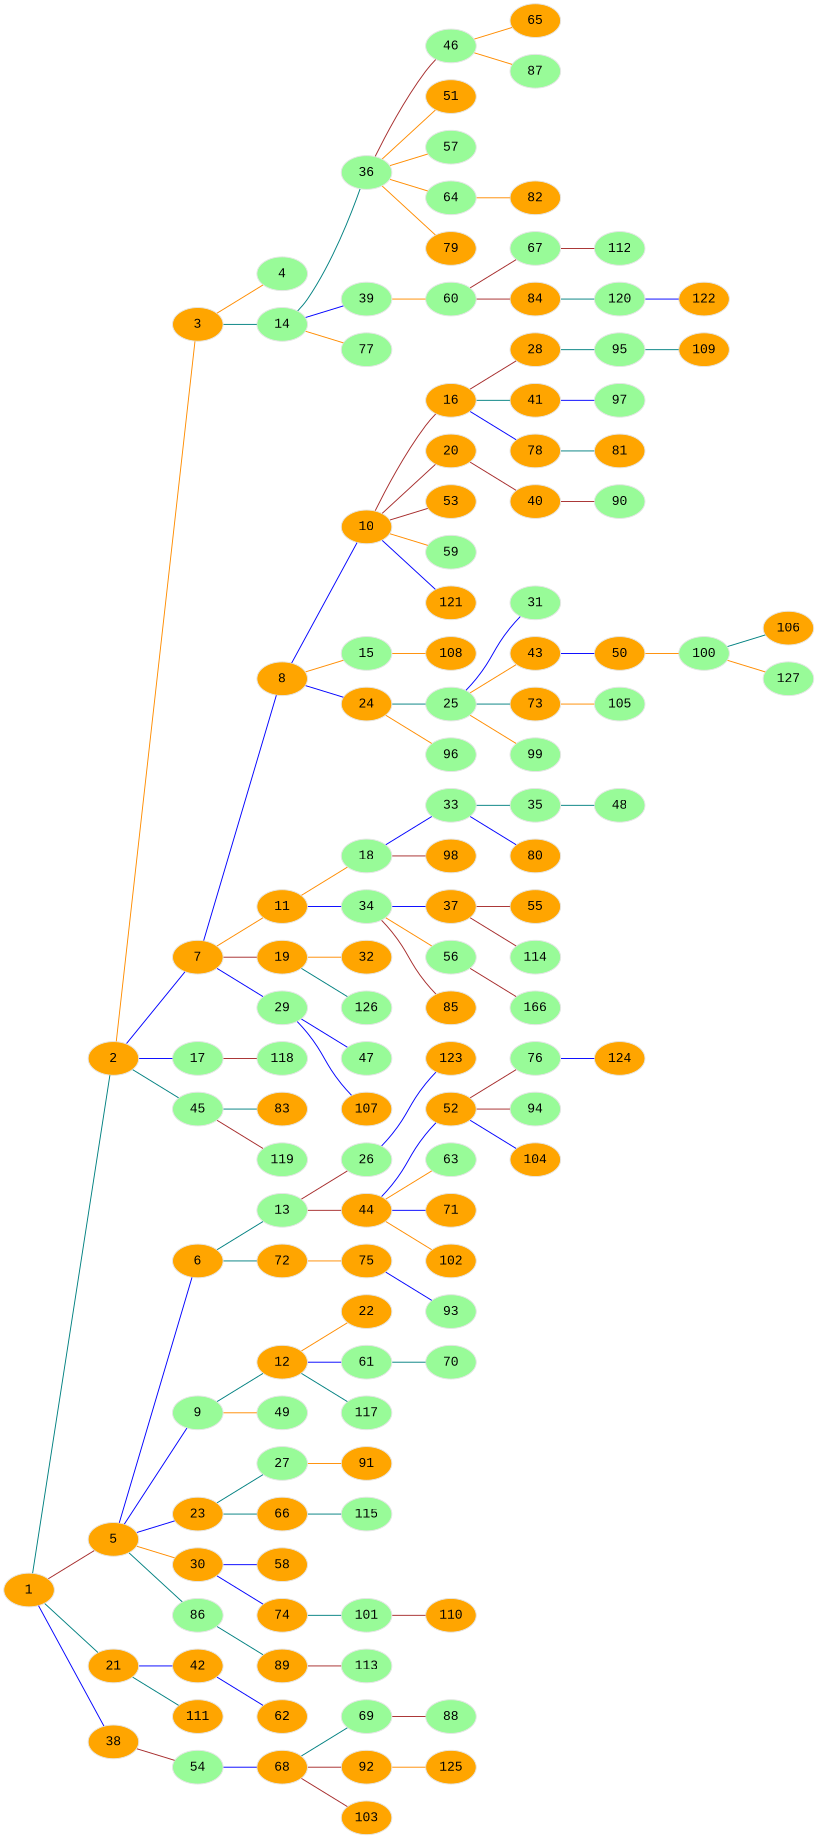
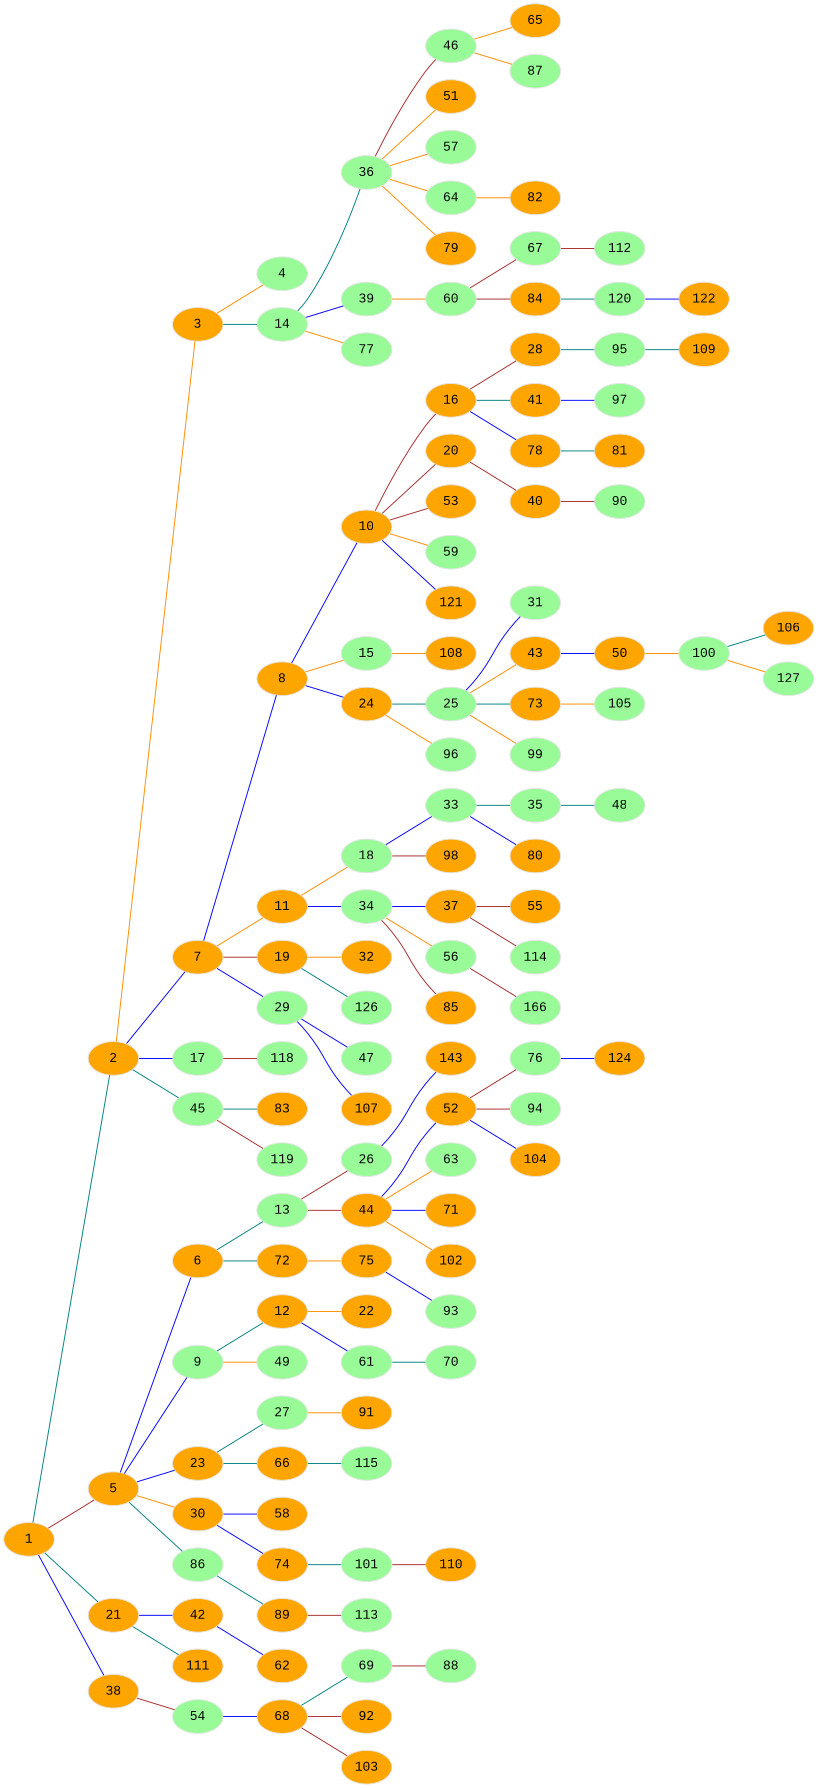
node "123": label "123" -> "143"
node "117": removed
node "125": removed
